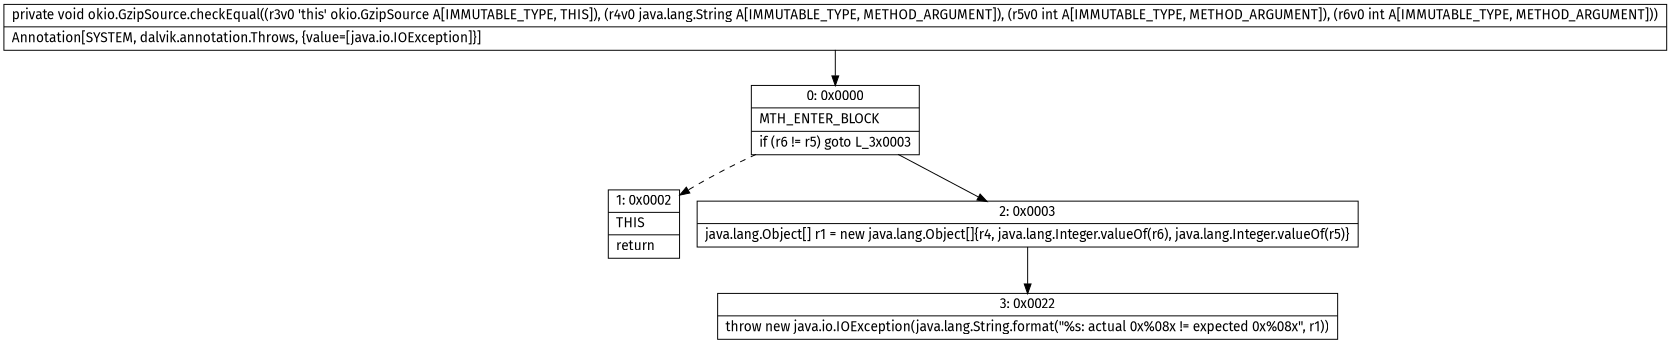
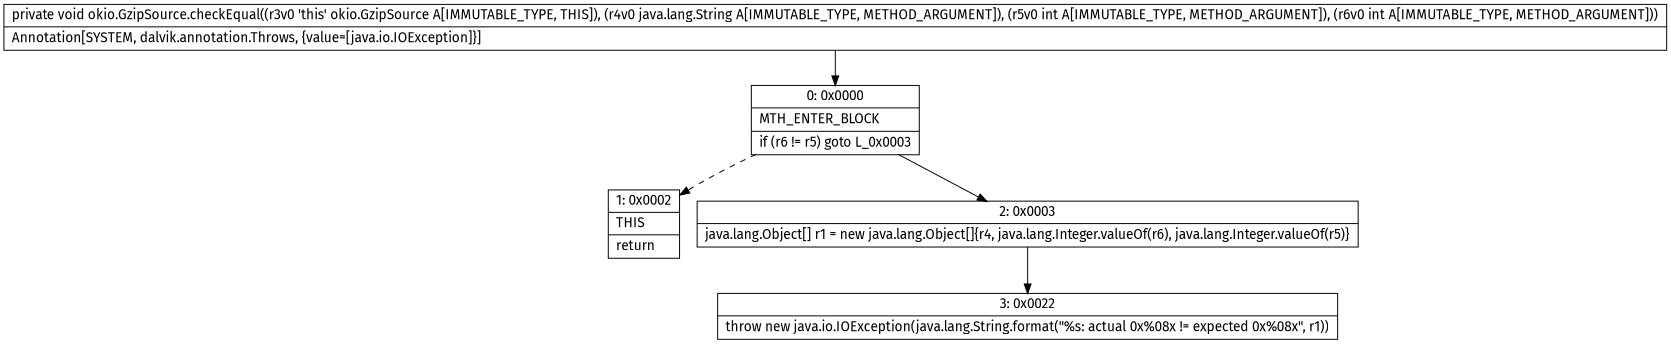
node "0: 0x0000": text "if (r6 != r5) goto L_3x0003" -> "if (r6 != r5) goto L_0x0003"
